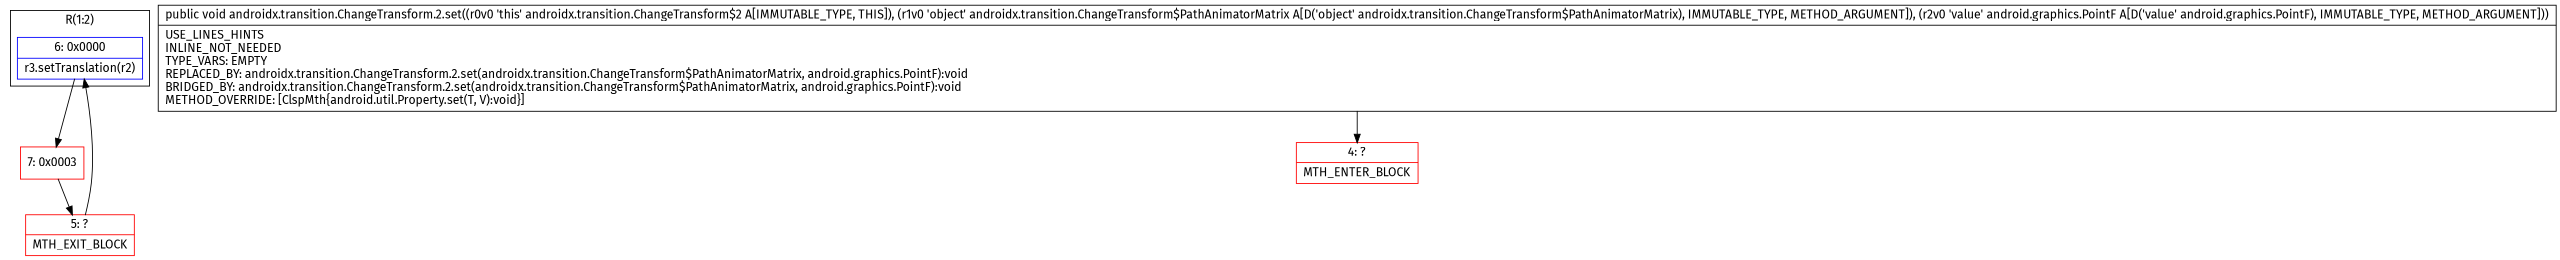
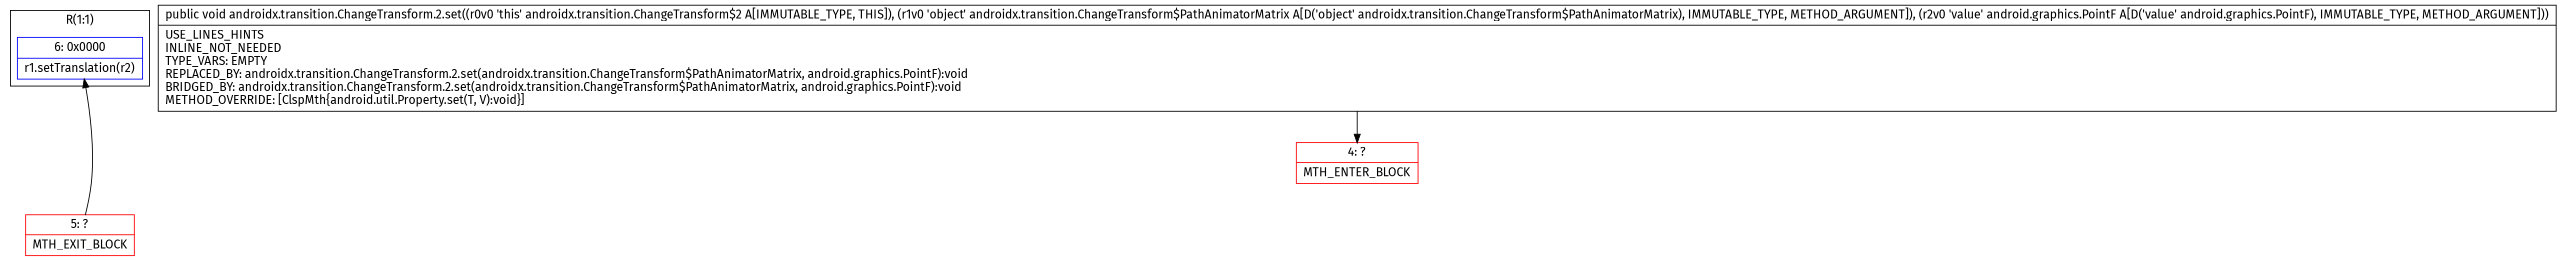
cluster "R(1:2)": label "R(1:2)" -> "R(1:1)"
node "6: 0x0000": text "r3.setTranslation(r2)" -> "r1.setTranslation(r2)"
node "7: 0x0003": removed
